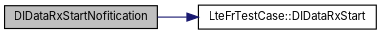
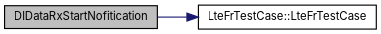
node "LteFrTestCase::DlDataRxStart": label "LteFrTestCase::DlDataRxStart" -> "LteFrTestCase::LteFrTestCase"
